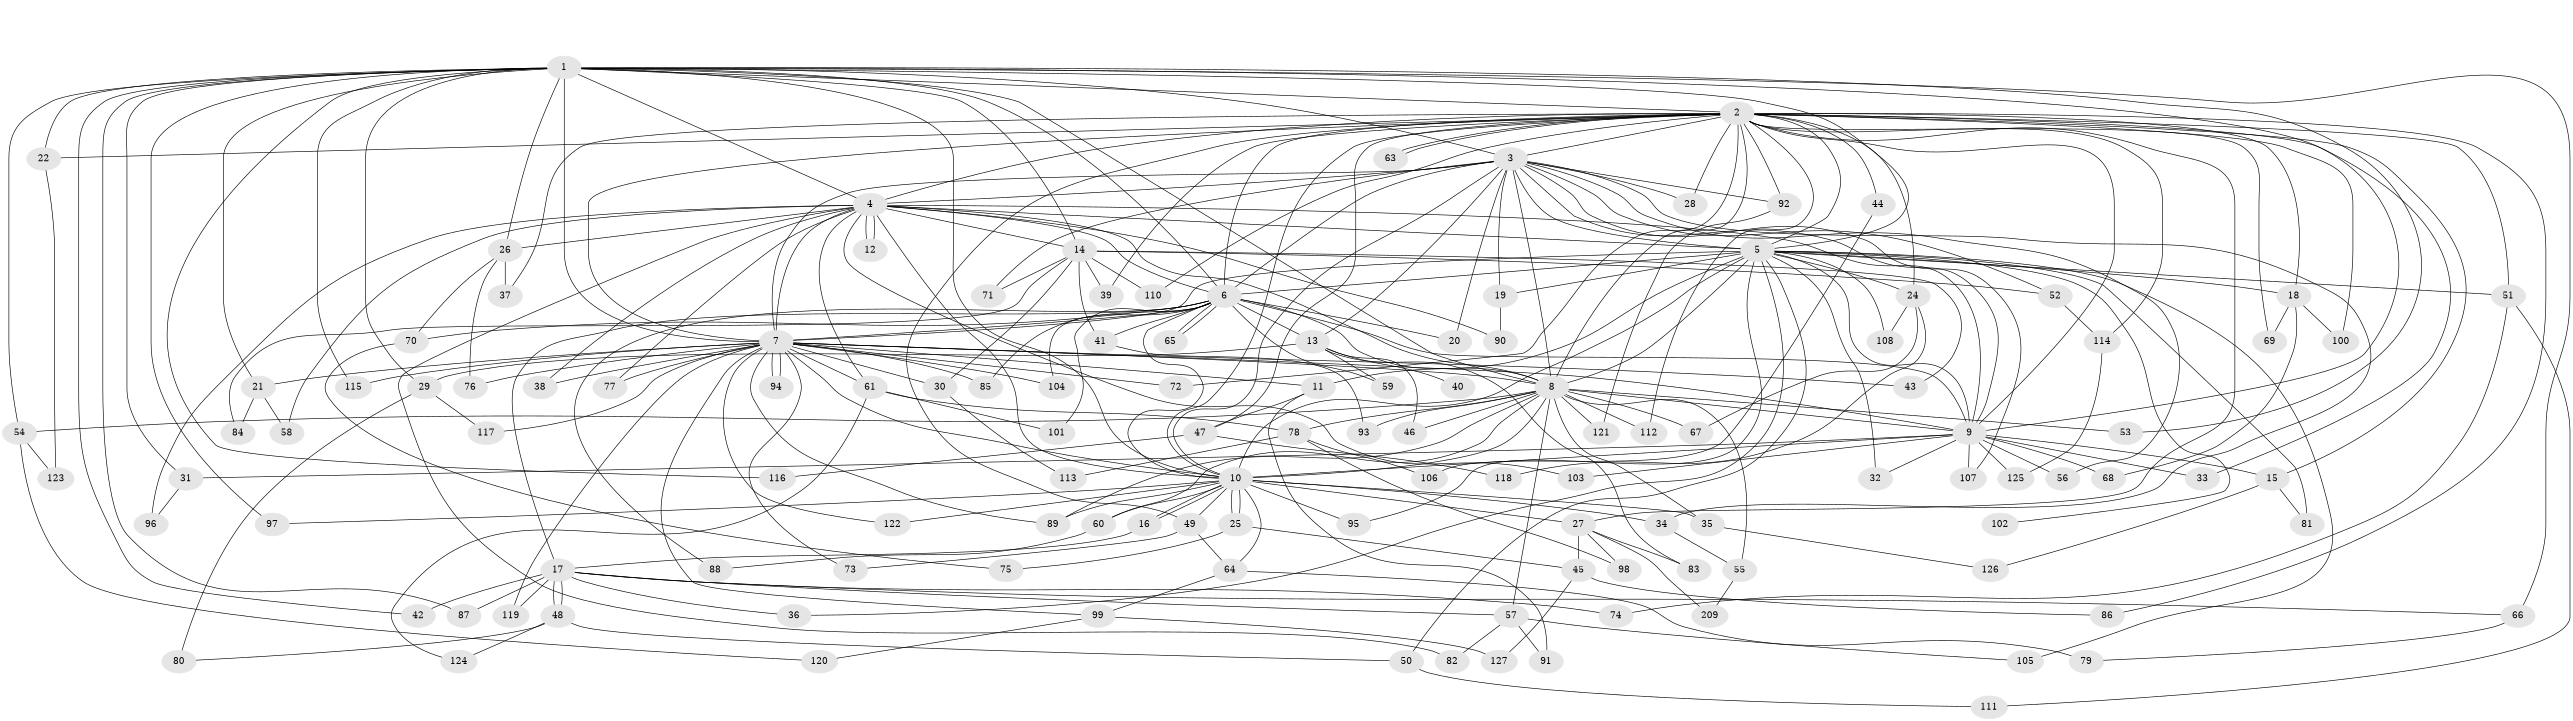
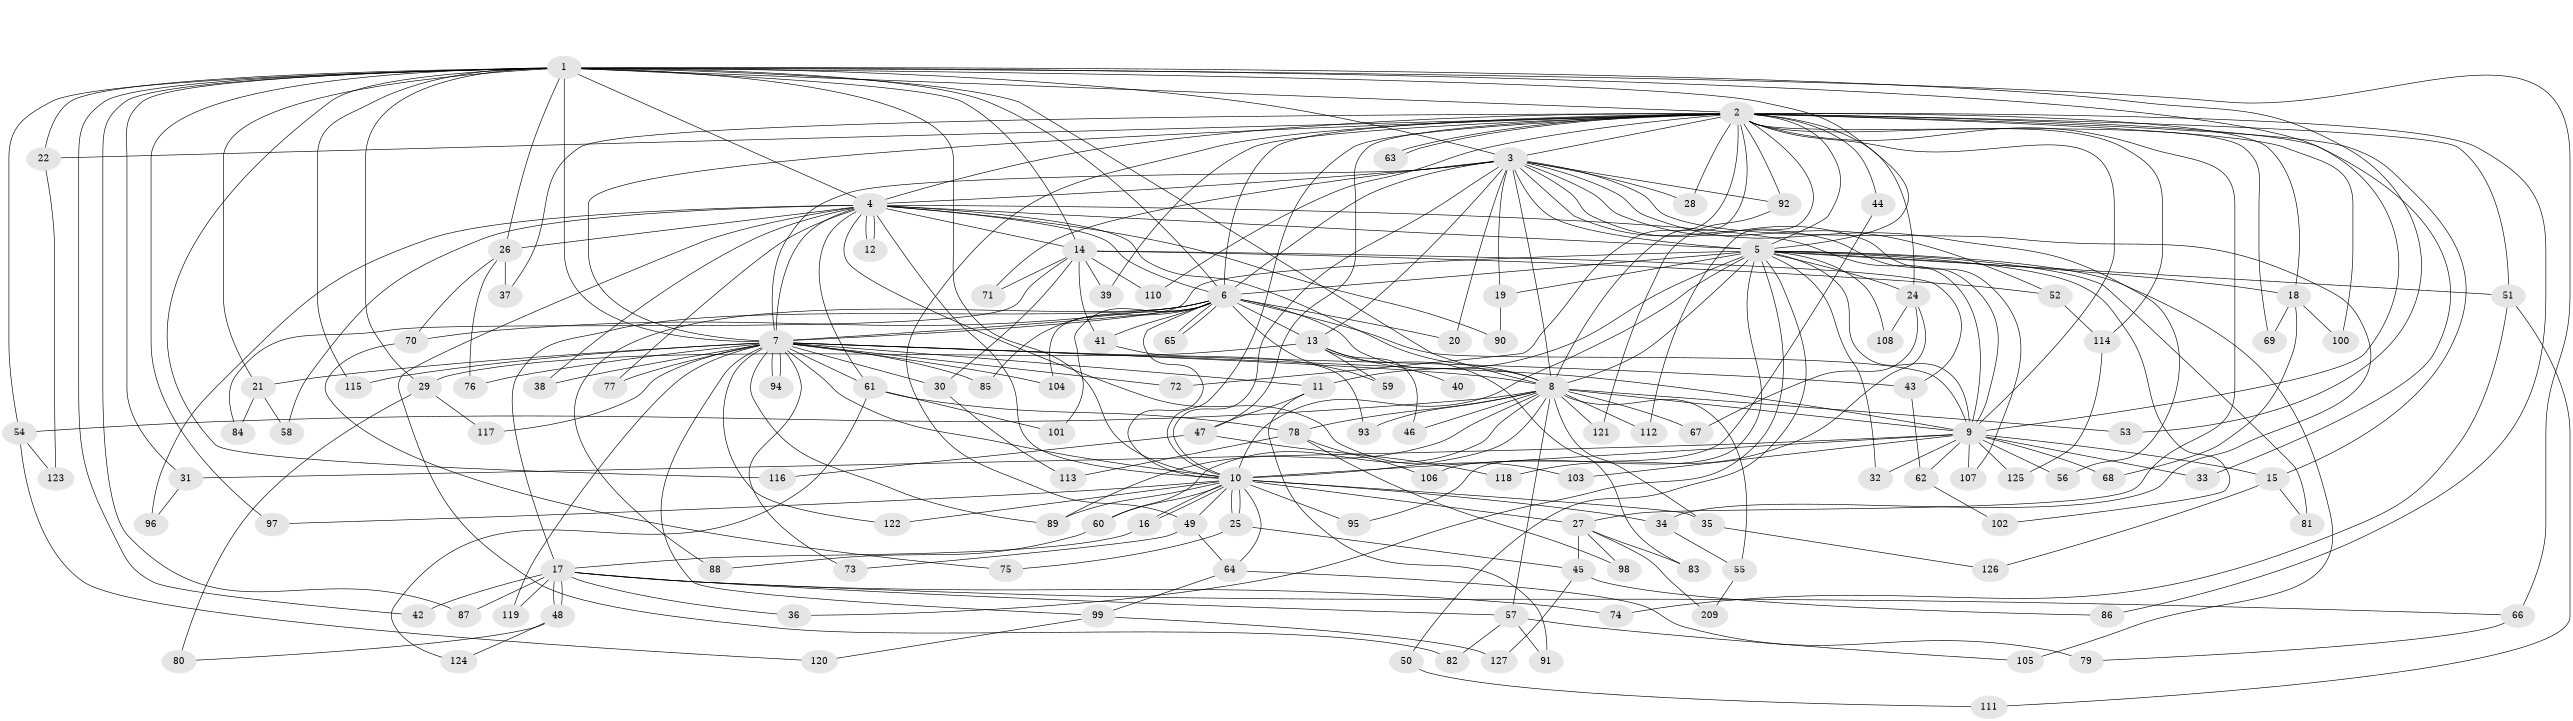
node "62": added
edge "48" -- "50": removed
